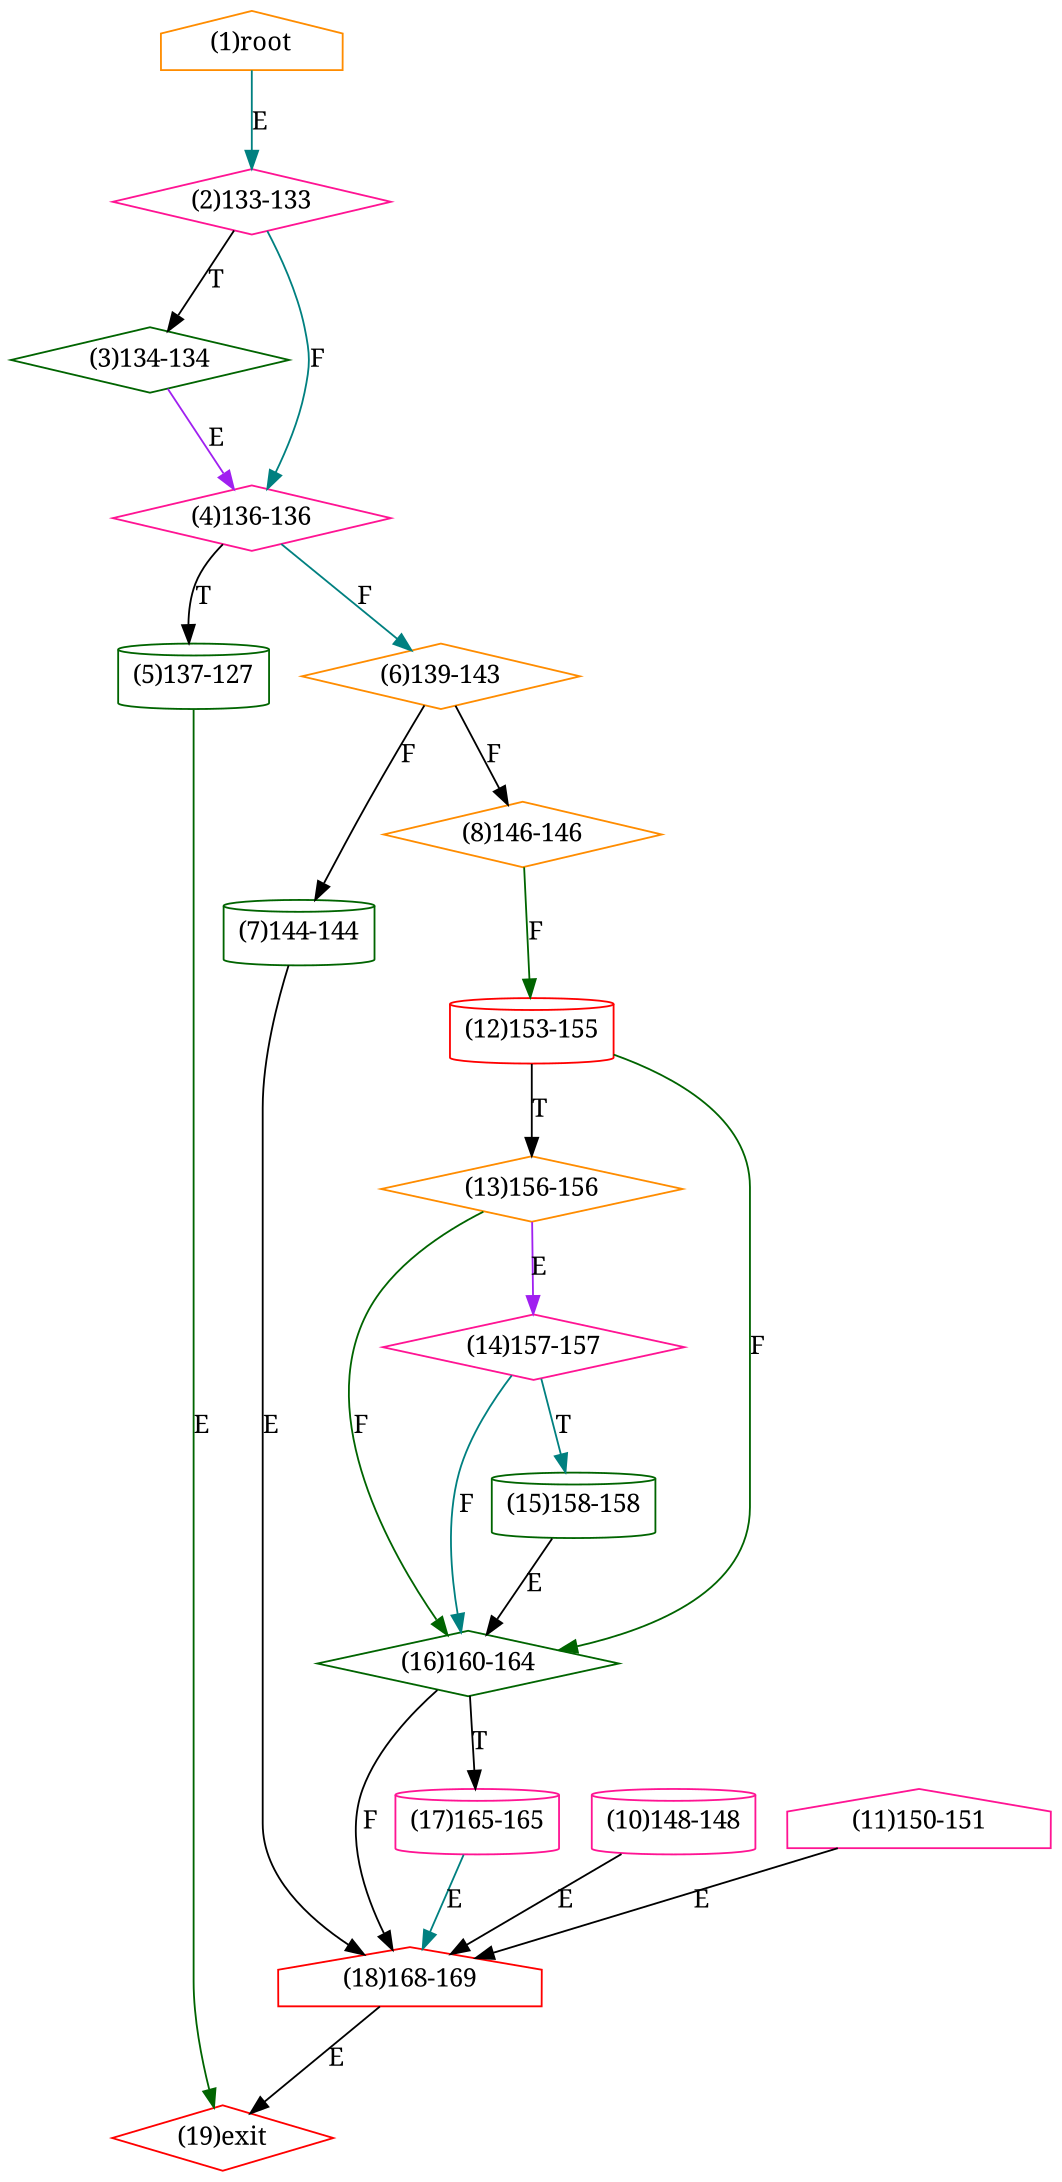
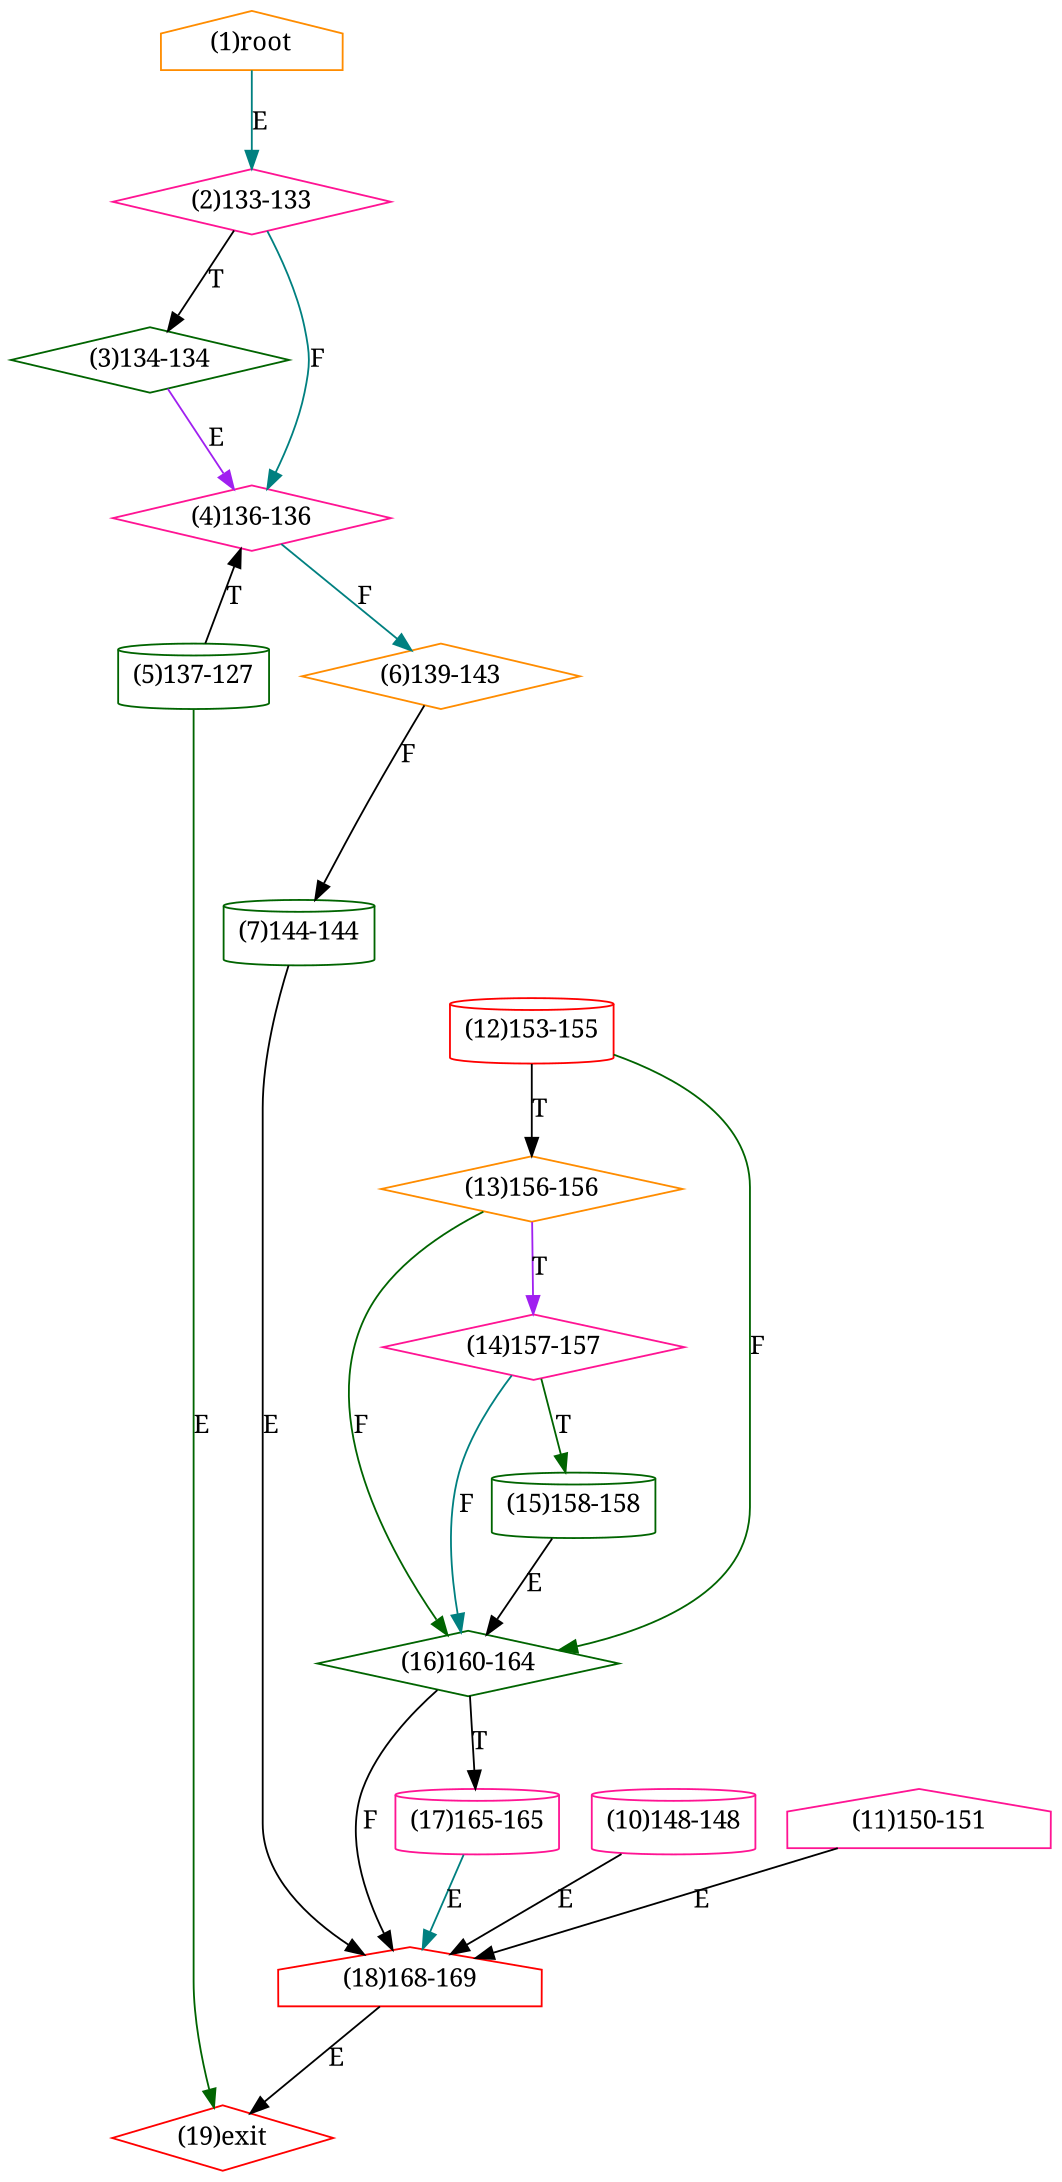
edge "(4)136-136" -> "(5)137-127": reversed
node "(8)146-146": removed
edge "(13)156-156" -> "(14)157-157": label "E" -> "T"
edge "(14)157-157" -> "(15)158-158": color teal -> darkgreen
